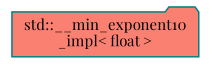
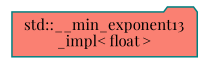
node "std::__min_exponent10 _impl< float >": label "std::__min_exponent10 _impl< float >" -> "std::__min_exponent13 _impl< float >"
